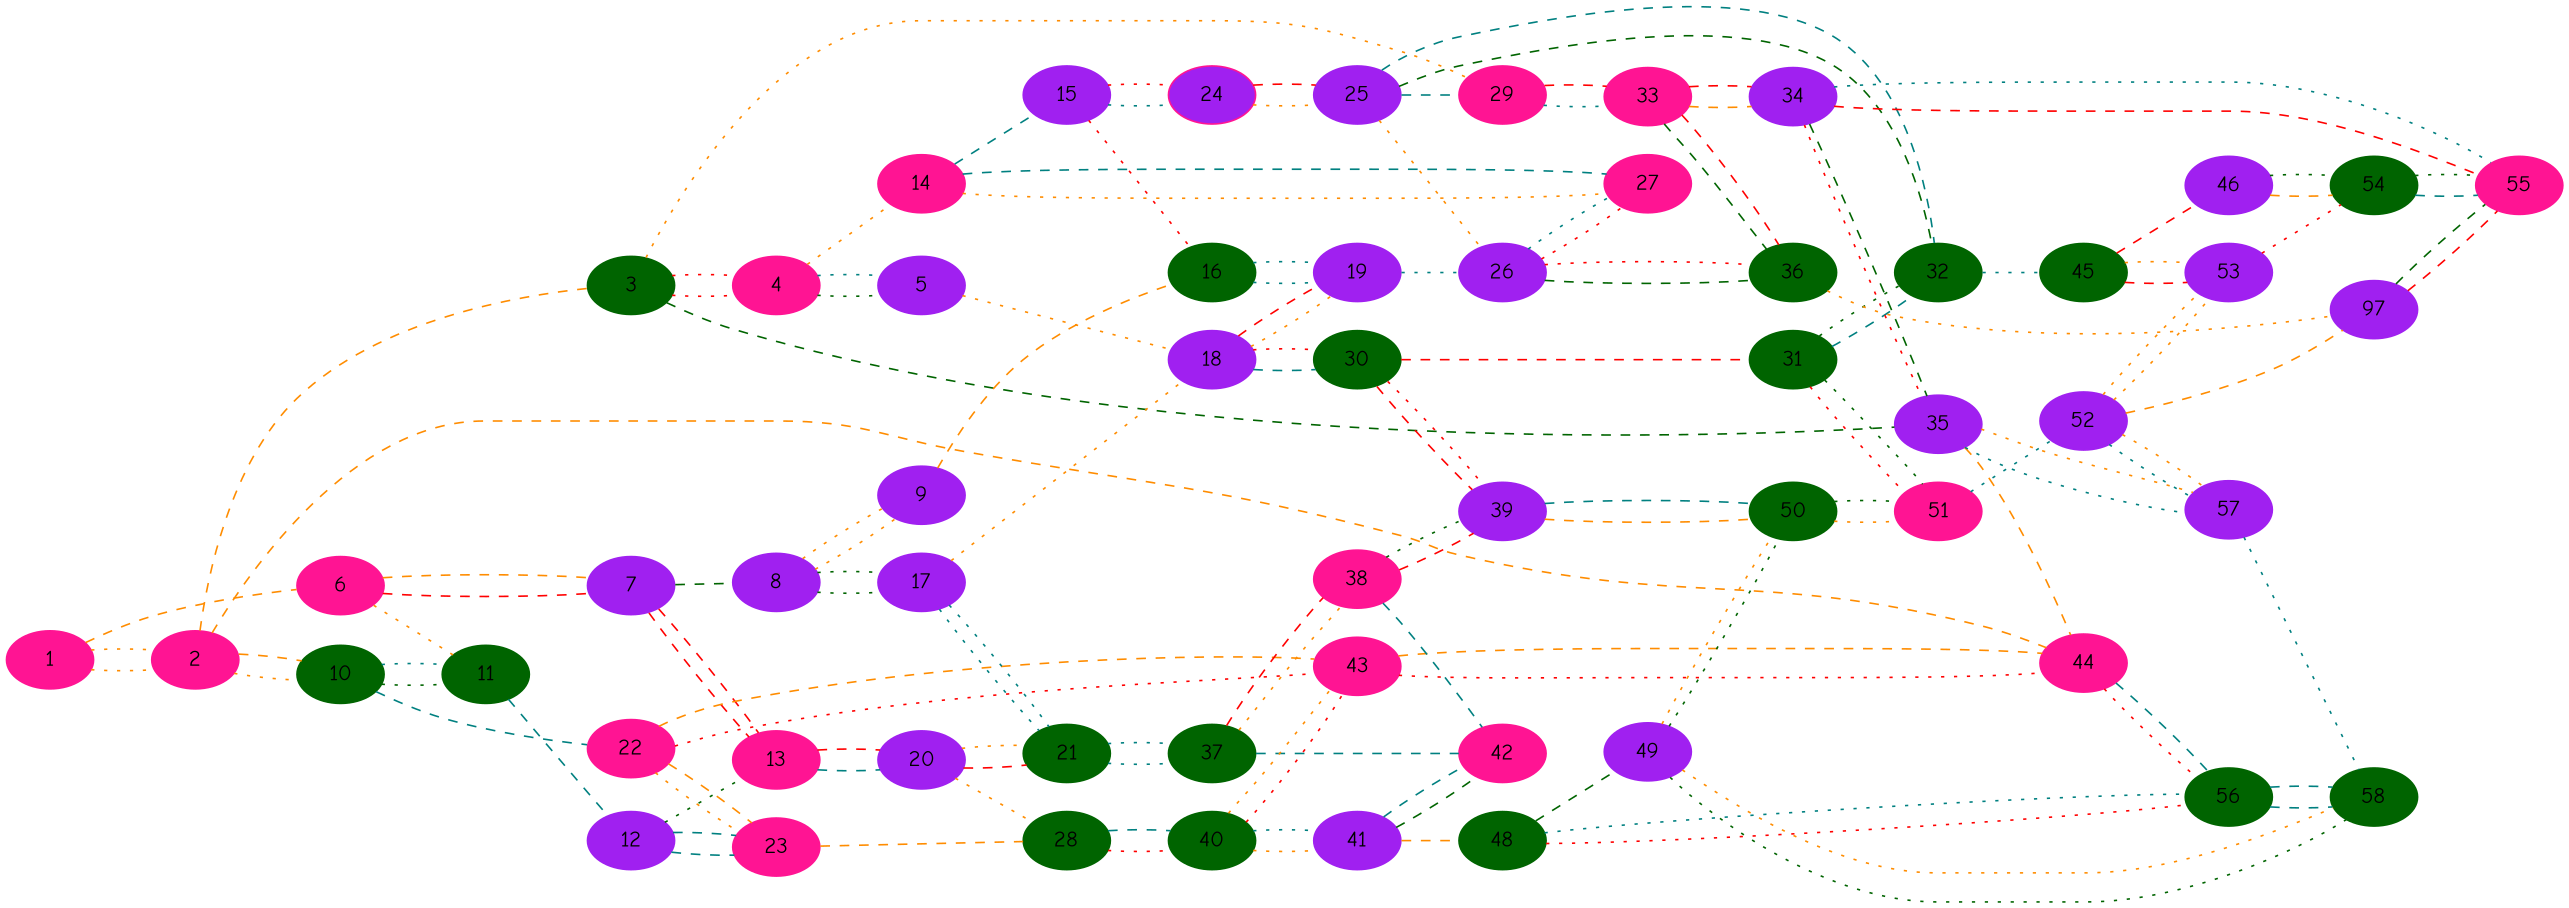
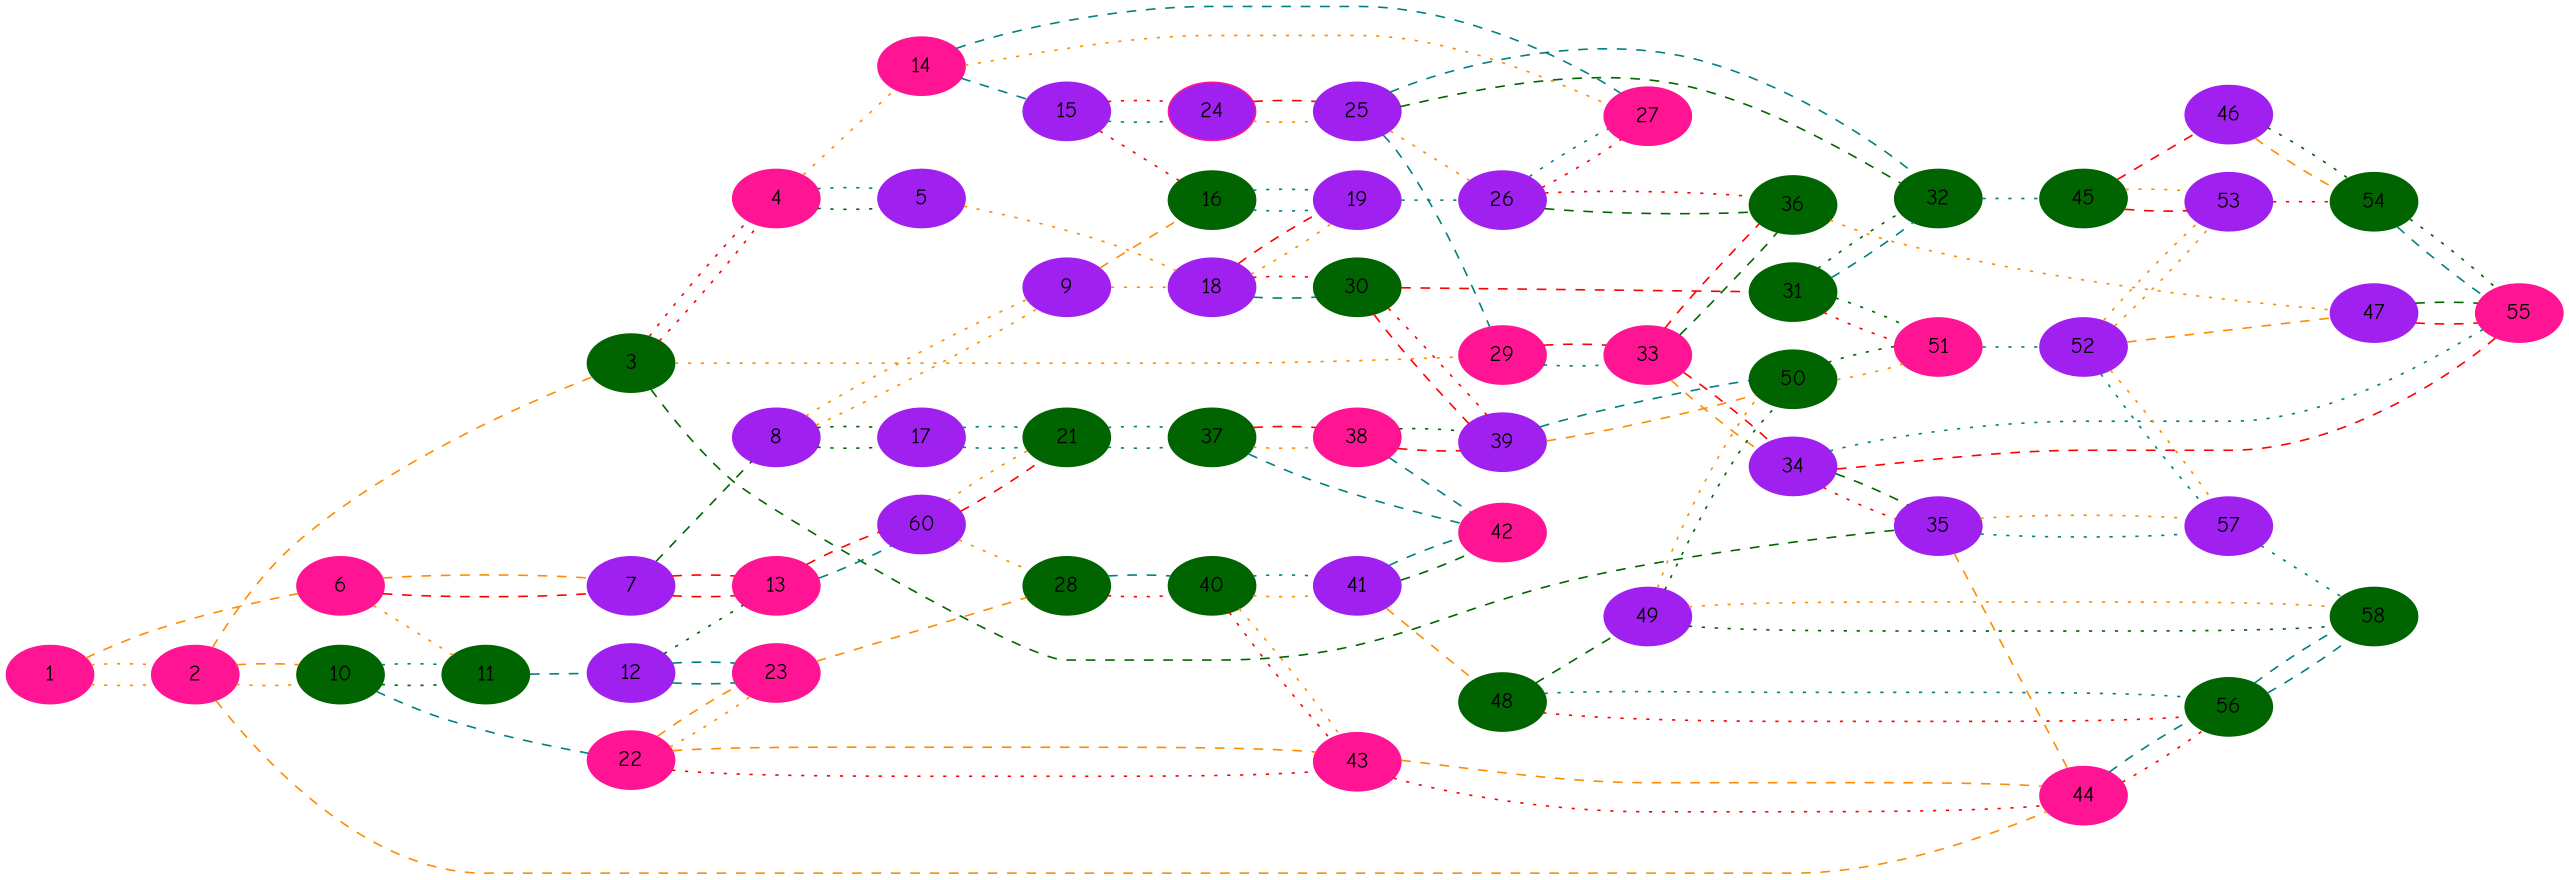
node "97": label "97" -> "47"
edge "18" -- "17": now "18" -- "9"
node "20": label "20" -> "60"
